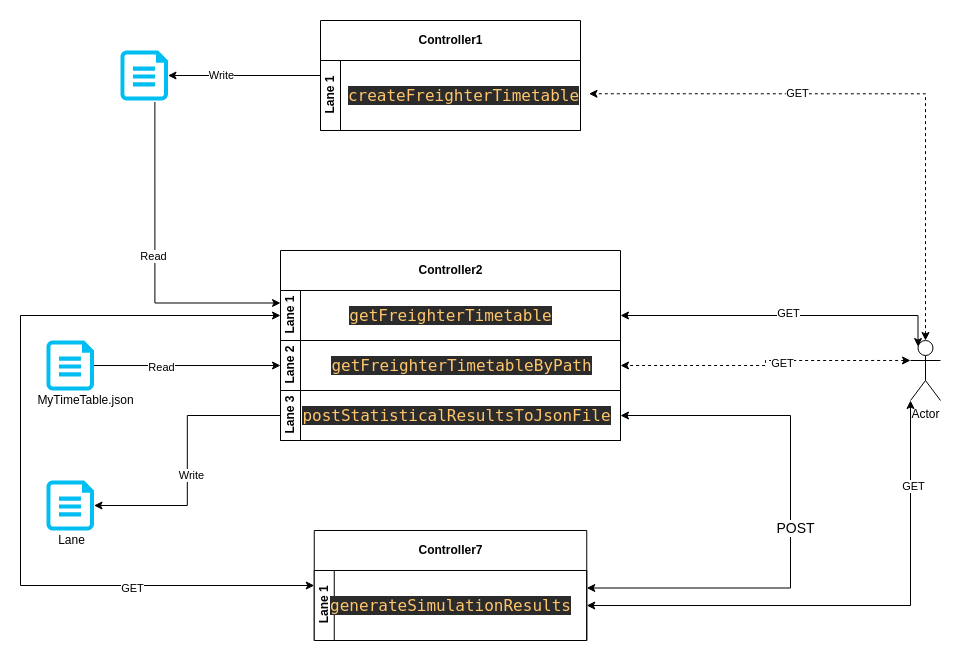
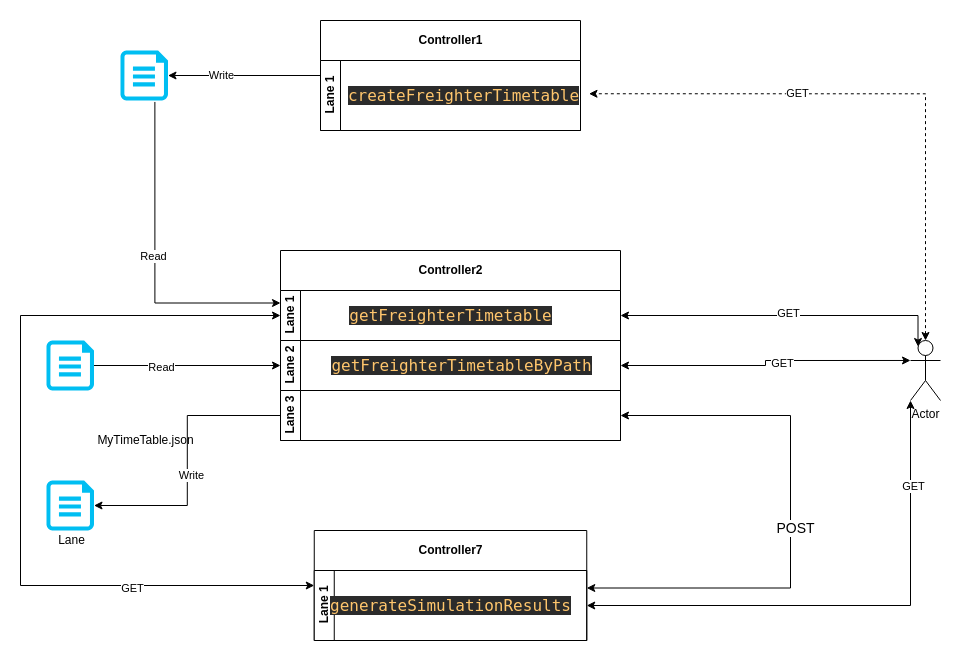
edge "Lane 2" -- "Actor": style dashed -> solid
node "MyTimeTable.json": moved (86, 401) -> (146, 441)
node "postStatisticalResultsToJsonFile": removed
